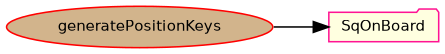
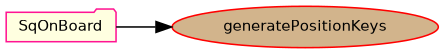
edge "generatePositionKeys" -> "SqOnBoard": reversed
